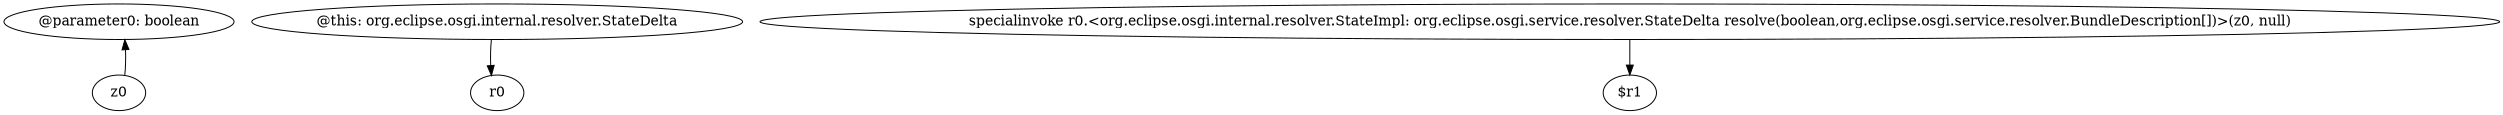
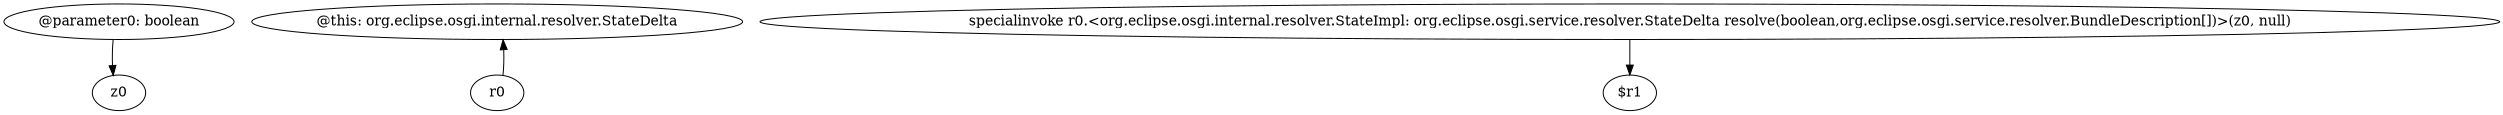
edge "@this: org.eclipse.osgi.internal.resolver.StateDelta" -> "r0": reversed
edge "z0" -> "@parameter0: boolean": reversed
